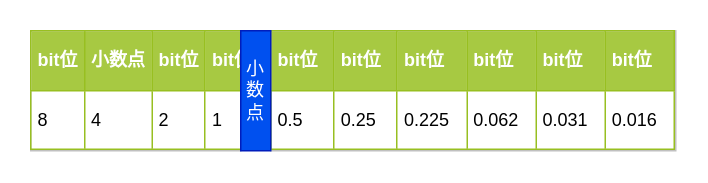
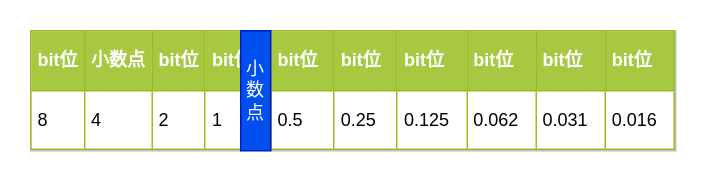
node "bit位 bit位 bit位 bit位 bit位 bit位 0.5 0.25 0.225 0.062 0.031 0.016": label "bit位 bit位 bit位 bit位 bit位 bit位 0.5 0.25 0.225 0.062 0.031 0.016" -> "bit位 bit位 bit位 bit位 bit位 bit位 0.5 0.25 0.125 0.062 0.031 0.016"
